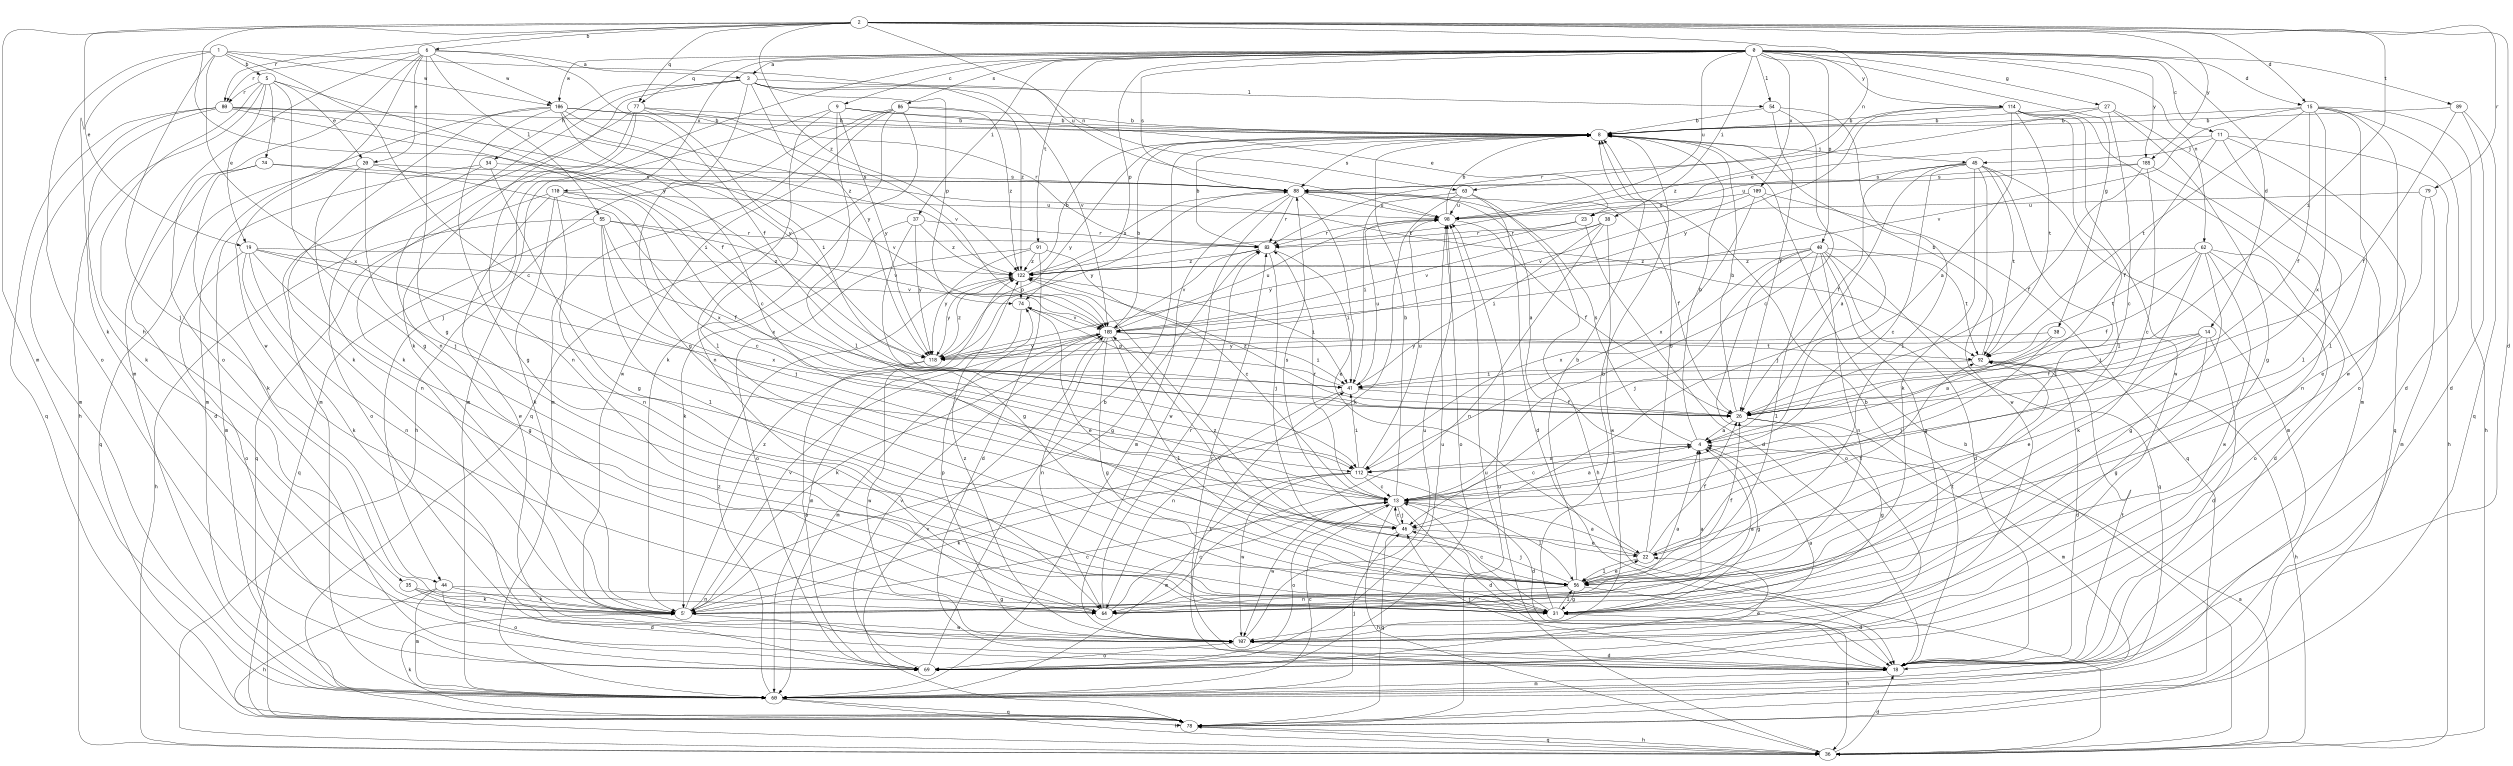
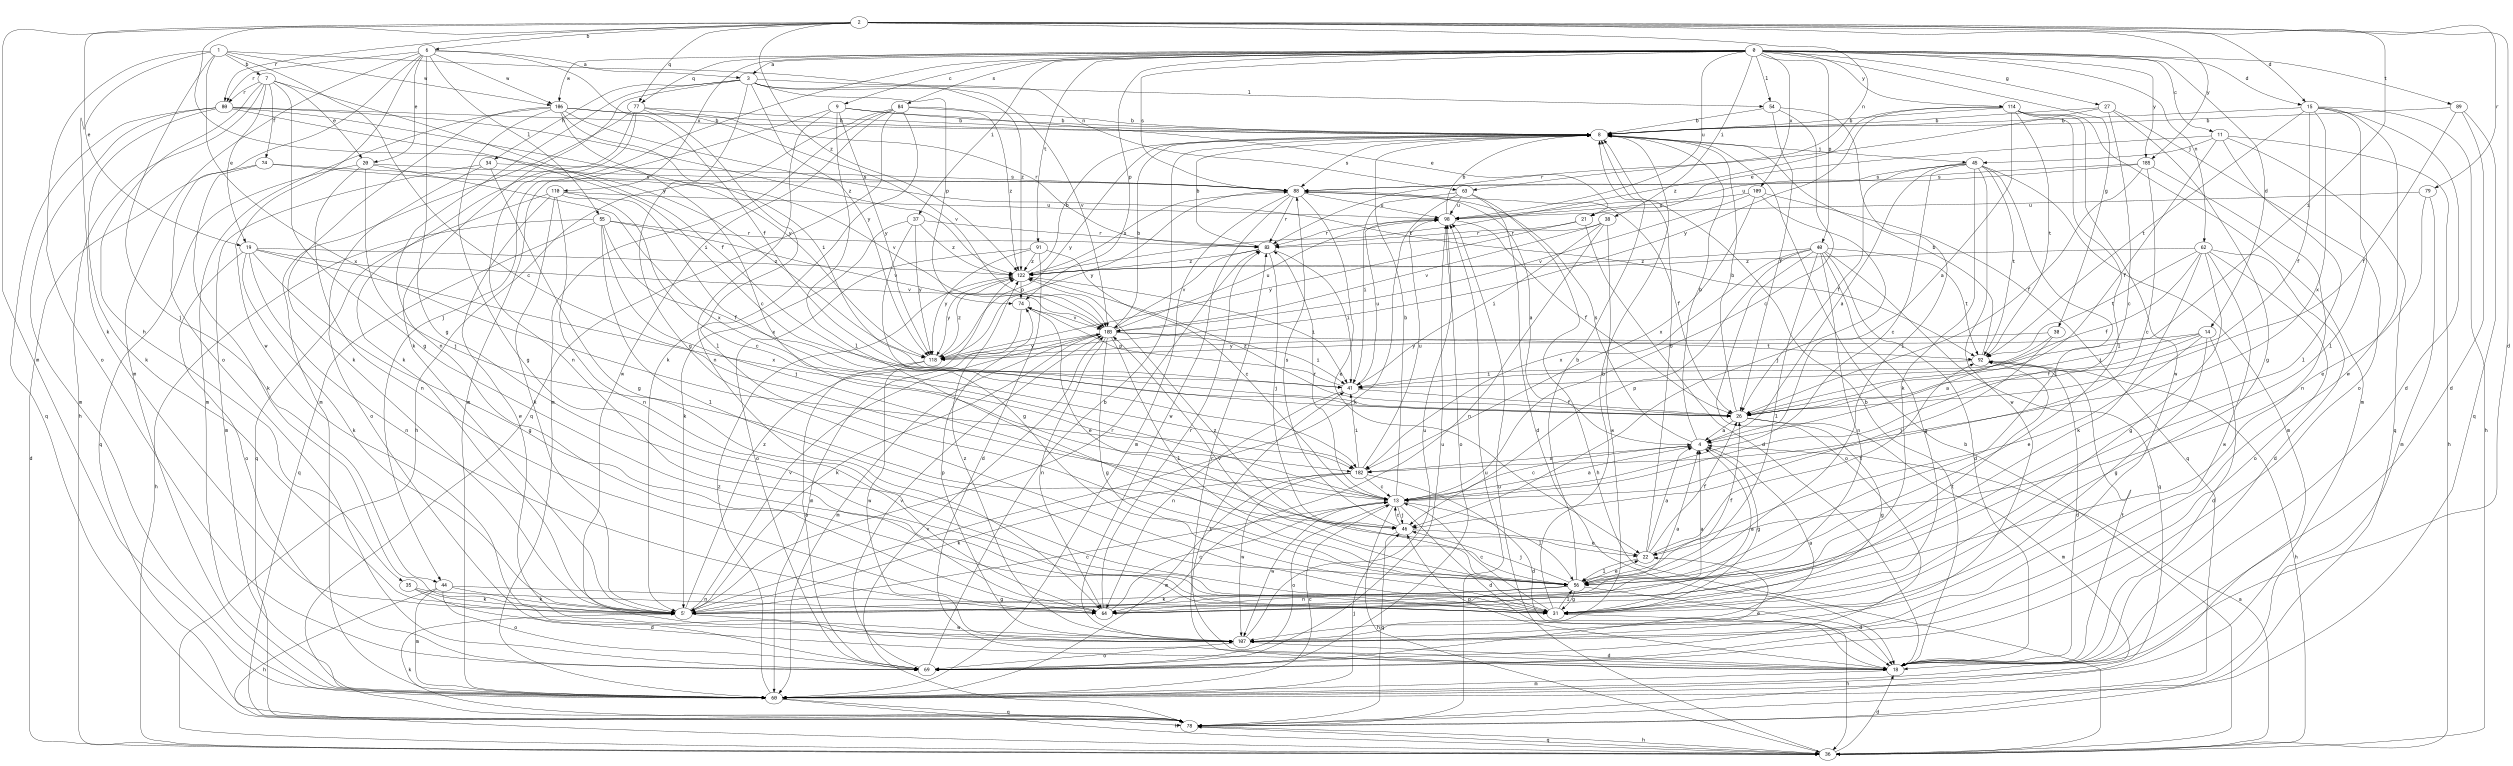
node "5": label "5" -> "7"
node "86": label "86" -> "84"
edge "2" -> "98": removed, label "u"
node "23": label "23" -> "21"
edge "15" -> "103": removed, label "v"
edge "40" -> "46": label "j" -> "p"
edge "51" -> "83": label "g" -> "r"
node "112": label "112" -> "182"
edge "22" -> "13": now "22" -> "4"
edge "56" -> "51": added, label "k"
edge "18" -> "46": label "j" -> "p"
edge "24" -> "18": now "24" -> "36"
